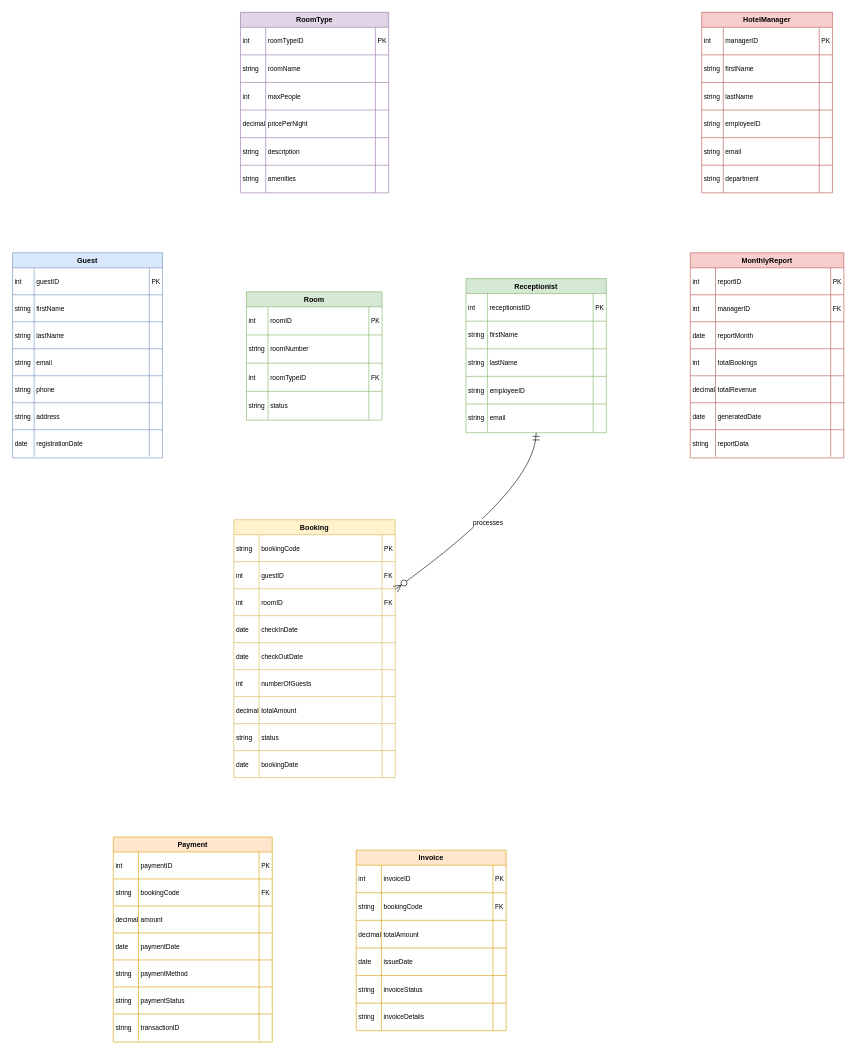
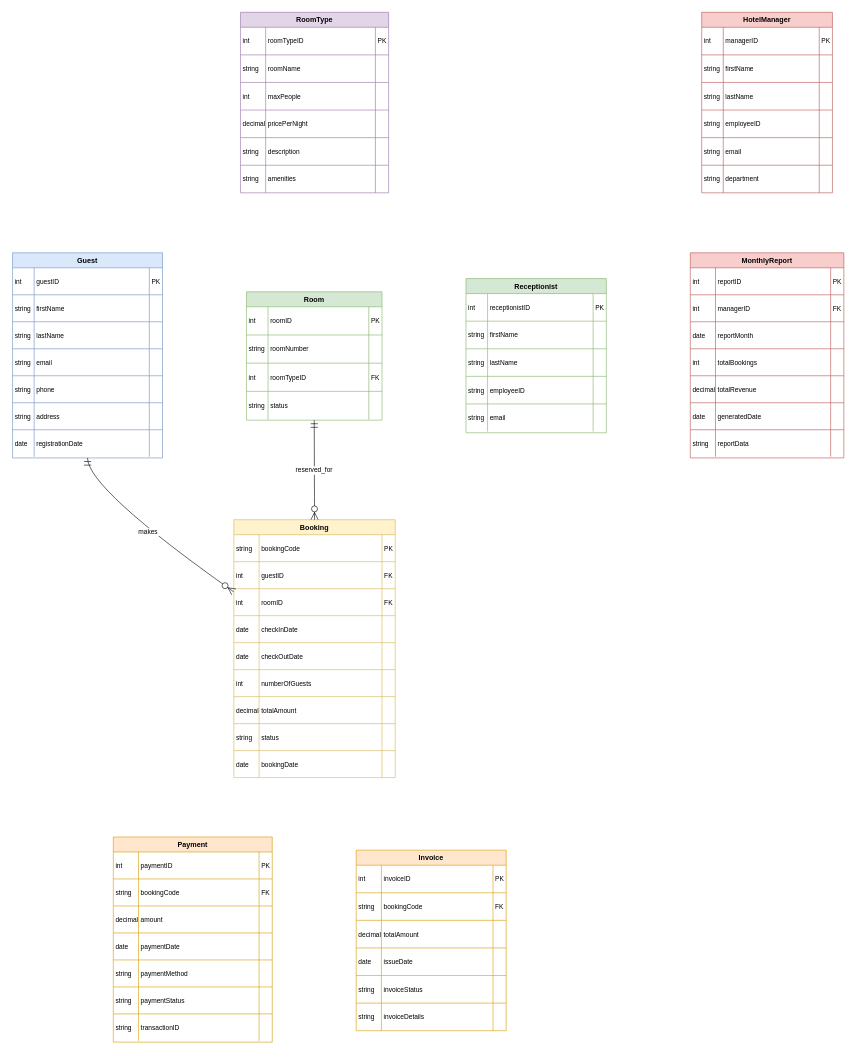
edge "Room" -- "Booking": added, label "reserved_for"
edge "Receptionist" -- "Booking": removed, label "processes"
edge "Guest" -- "Booking": added, label "makes"
